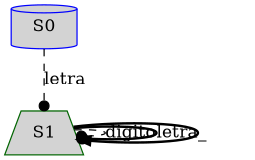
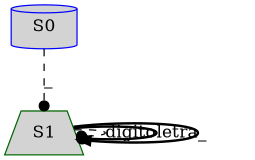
edge "S0" -> "S1": label "letra" -> "_"
